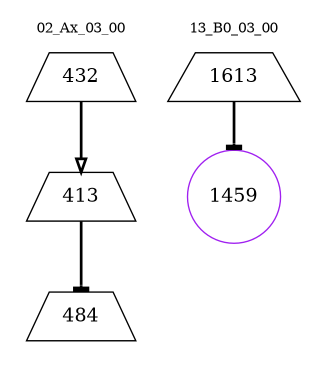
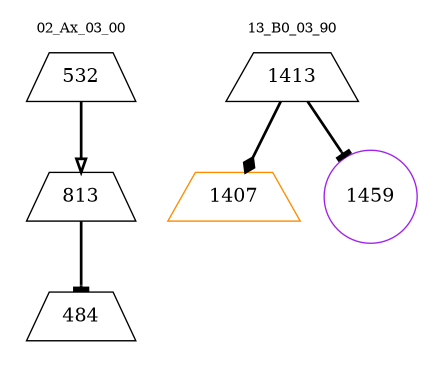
cluster "13_B0_03_00": label "13_B0_03_00" -> "13_B0_03_90"
node "432": label "432" -> "532"
node "1613": label "1613" -> "1413"
node "413": label "413" -> "813"
node "1407": added
